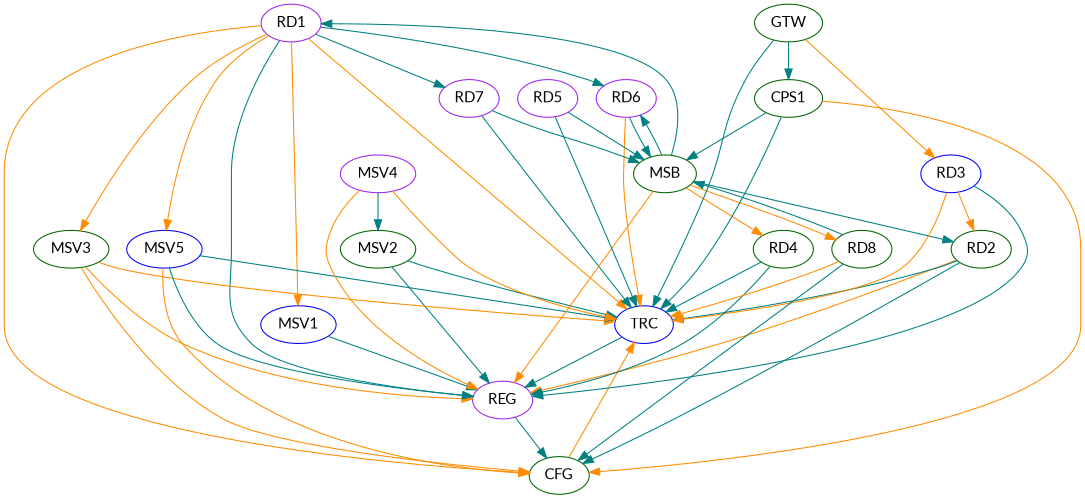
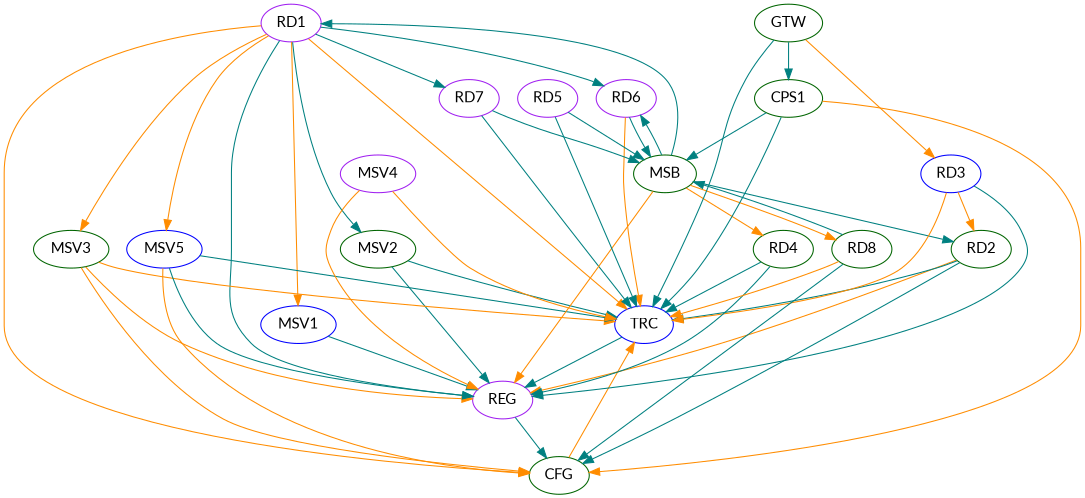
edge "MSV4" -> "MSV2": now "RD1" -> "MSV2"
